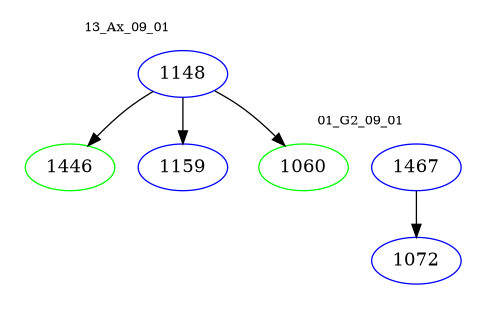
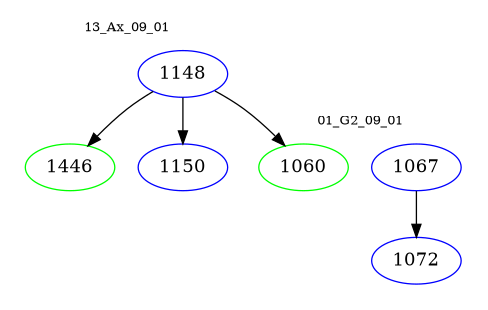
node "1159": label "1159" -> "1150"
node "1467": label "1467" -> "1067"
